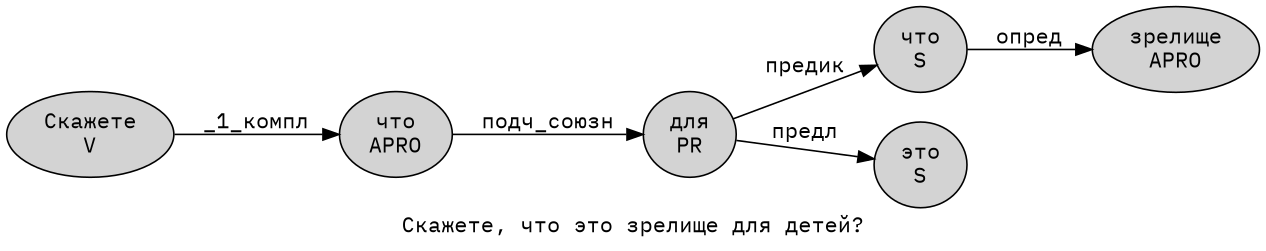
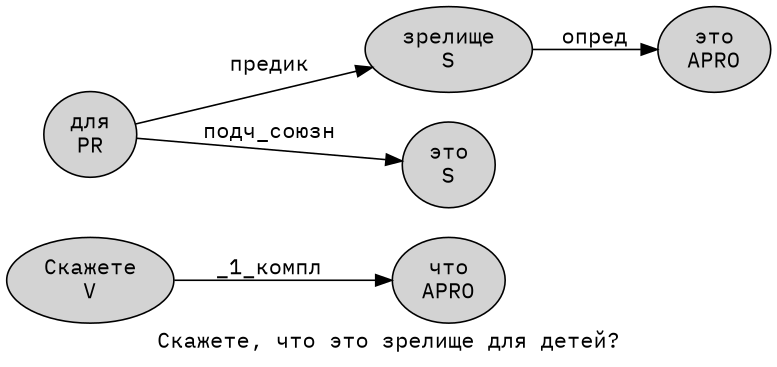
node "что S": label "что S" -> "зрелище S"
node "зрелище APRO": label "зрелище APRO" -> "это APRO"
edge "для PR" -> "это S": label "предл" -> "подч_союзн"
edge "что APRO" -> "для PR": removed, label "подч_союзн"
